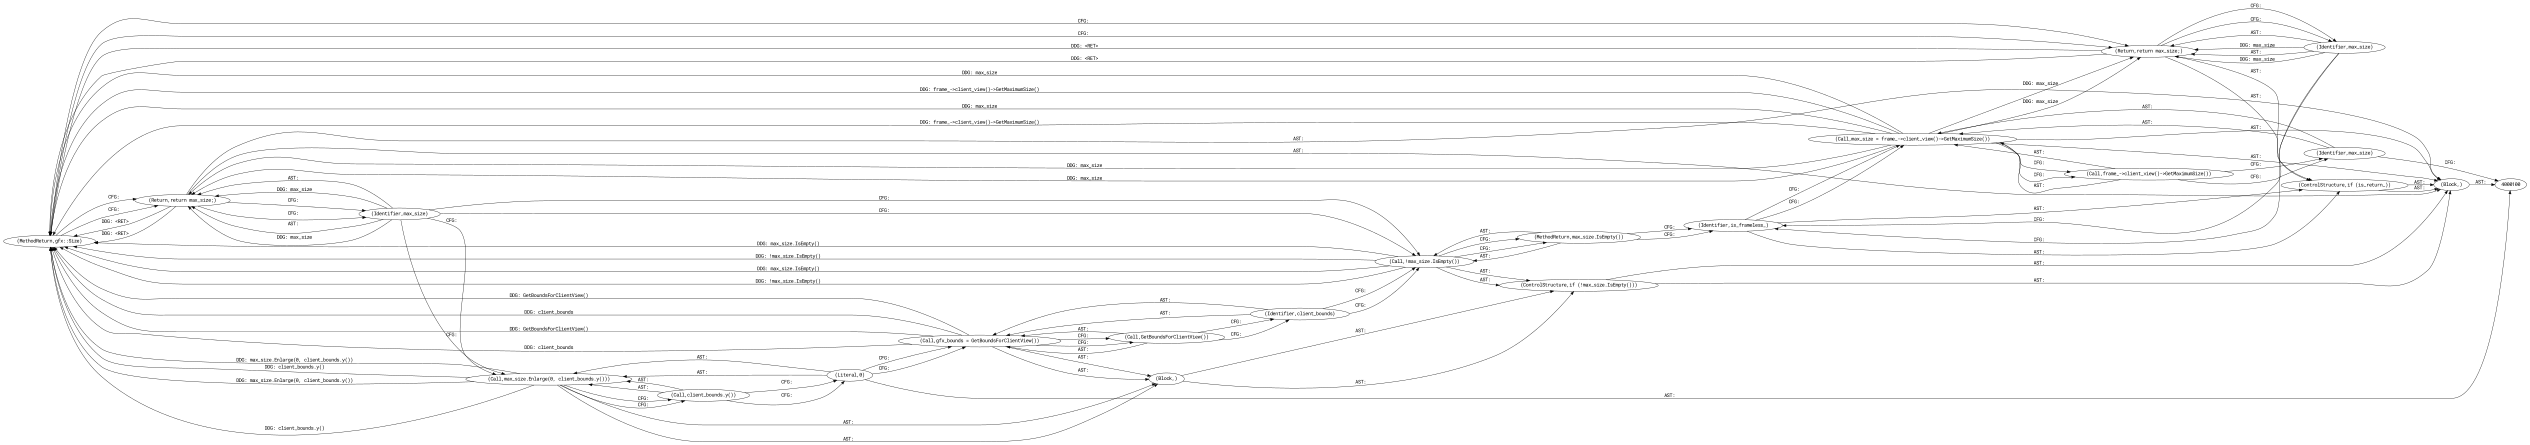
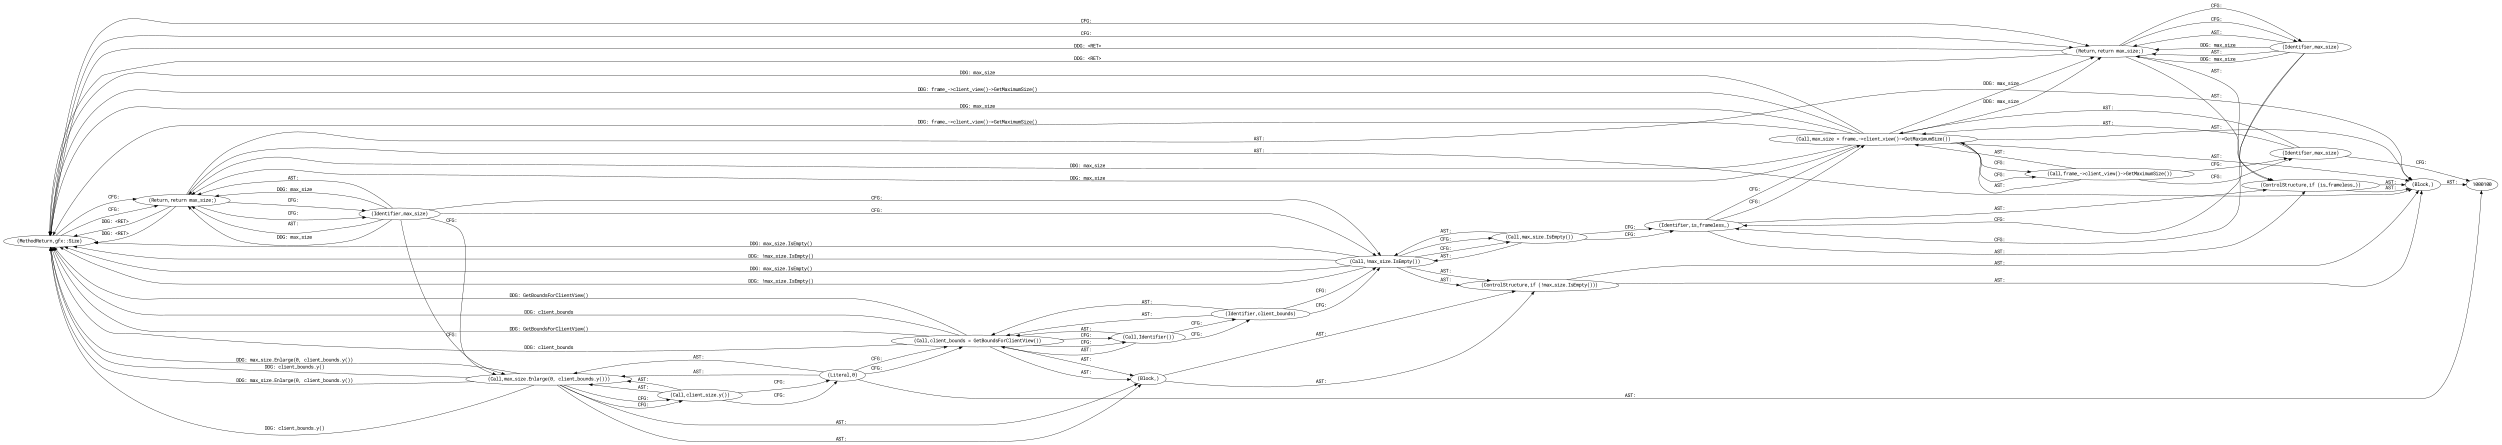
node "(ControlStructure,if (is_return_))": label "(ControlStructure,if (is_return_))" -> "(ControlStructure,if (is_frameless_))"
node "4000100": label "4000100" -> "1000100"
node "(MethodReturn,max_size.IsEmpty())": label "(MethodReturn,max_size.IsEmpty())" -> "(Call,max_size.IsEmpty())"
node "(Call,GetBoundsForClientView())": label "(Call,GetBoundsForClientView())" -> "(Call,Identifier())"
node "(Call,gfx_bounds = GetBoundsForClientView())": label "(Call,gfx_bounds = GetBoundsForClientView())" -> "(Call,client_bounds = GetBoundsForClientView())"
node "(Call,client_bounds.y())": label "(Call,client_bounds.y())" -> "(Call,client_size.y())"
